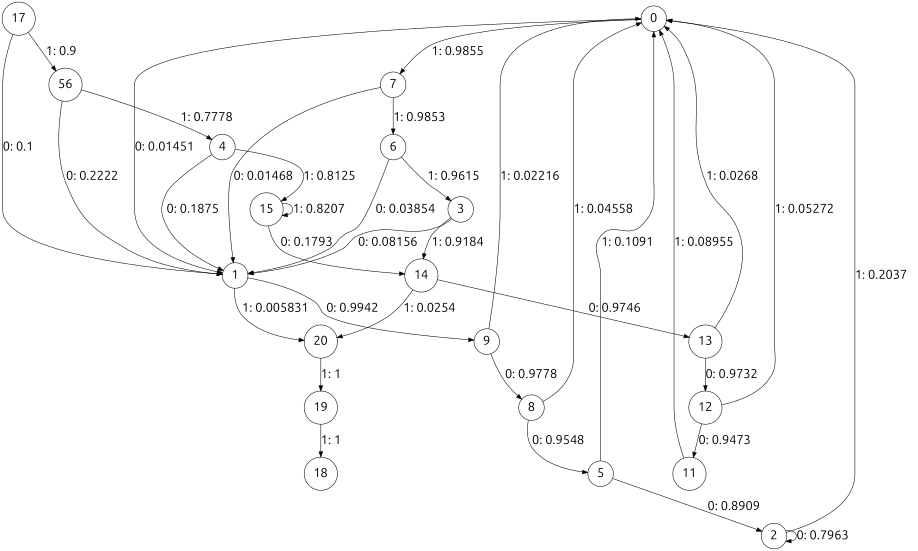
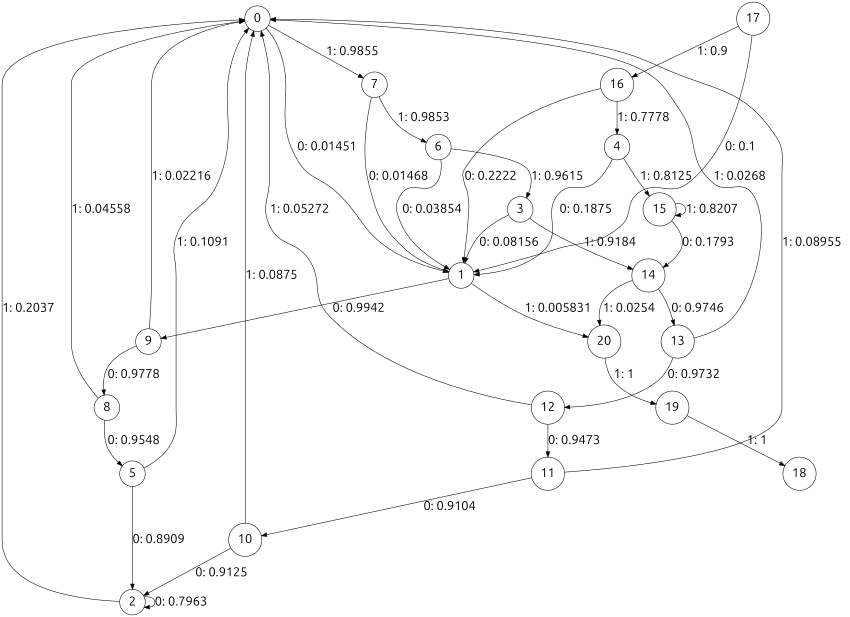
node "56": label "56" -> "16"
node "10": added
